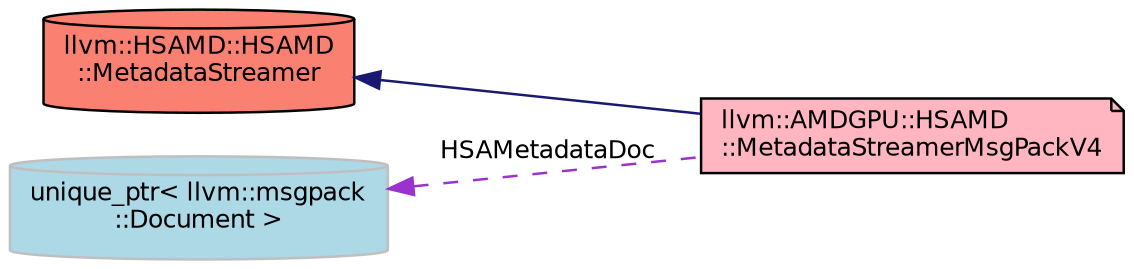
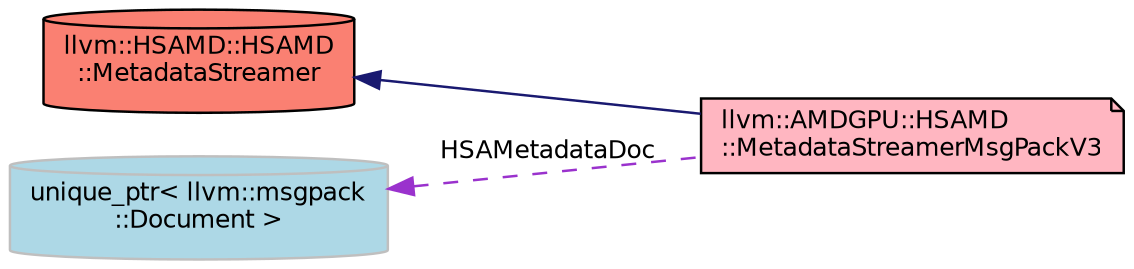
node "llvm::AMDGPU::HSAMD ::MetadataStreamerMsgPackV4": label "llvm::AMDGPU::HSAMD ::MetadataStreamerMsgPackV4" -> "llvm::AMDGPU::HSAMD ::MetadataStreamerMsgPackV3"
